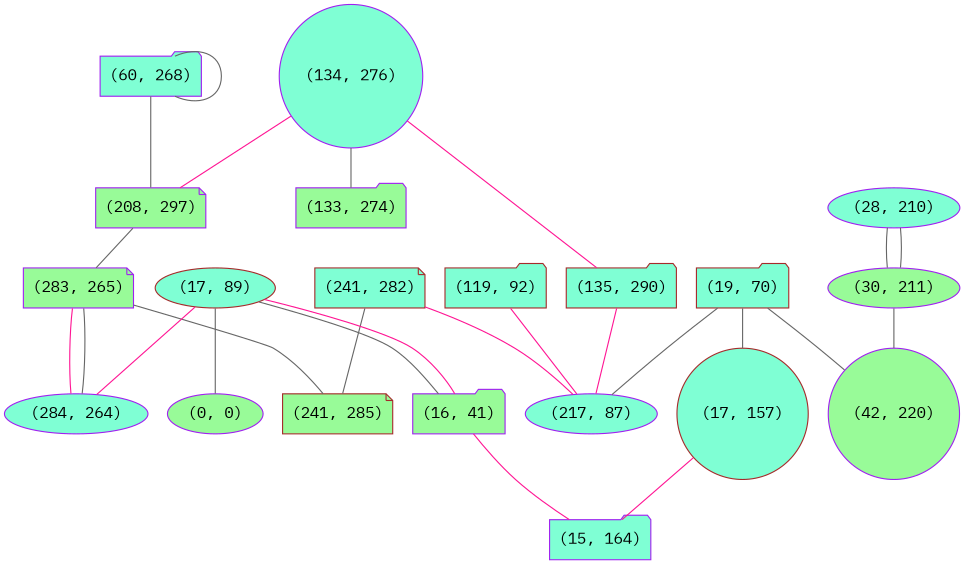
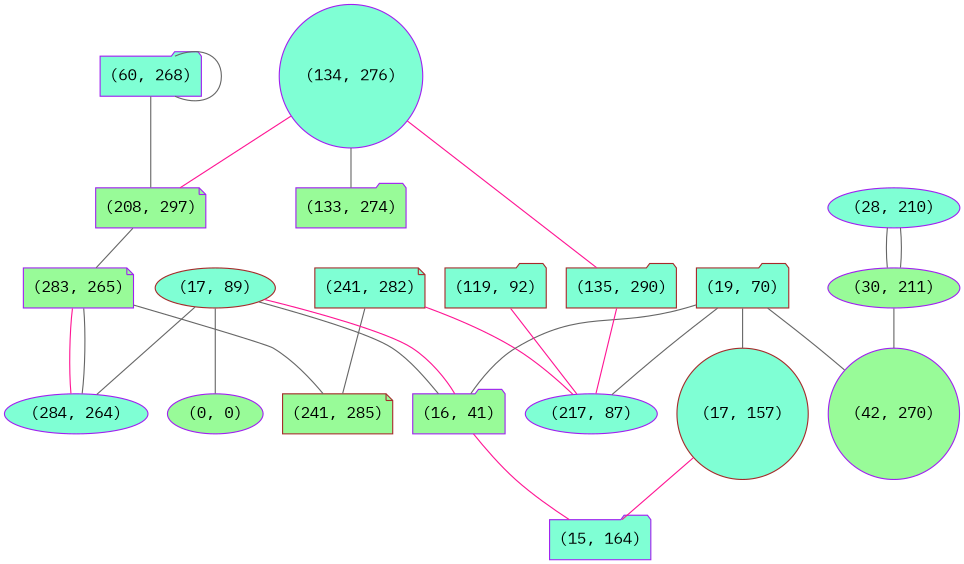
edge "(19, 70)" -- "(16, 41)": added
edge "(17, 89)" -- "(284, 264)": color deeppink -> gray40
node "(42, 220)": label "(42, 220)" -> "(42, 270)"
